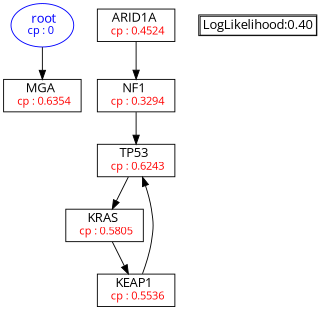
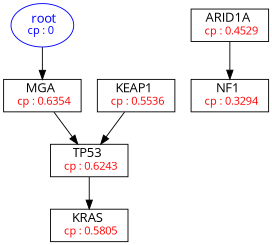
node "LogLikelihood:0.40": removed
node "ARID1A": text "cp : 0.4524" -> "cp : 0.4529"
edge "NF1" -> "TP53": now "MGA" -> "TP53"
edge "KRAS" -> "KEAP1": removed
